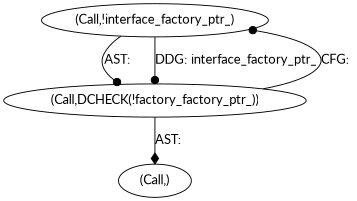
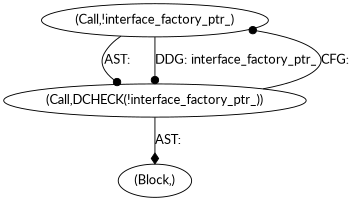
node "(Call,DCHECK(!factory_factory_ptr_))": label "(Call,DCHECK(!factory_factory_ptr_))" -> "(Call,DCHECK(!interface_factory_ptr_))"
node "(Call,)": label "(Call,)" -> "(Block,)"
